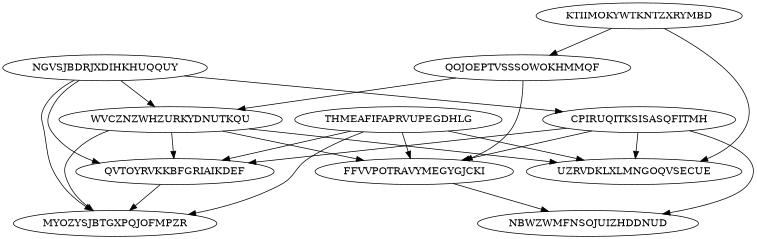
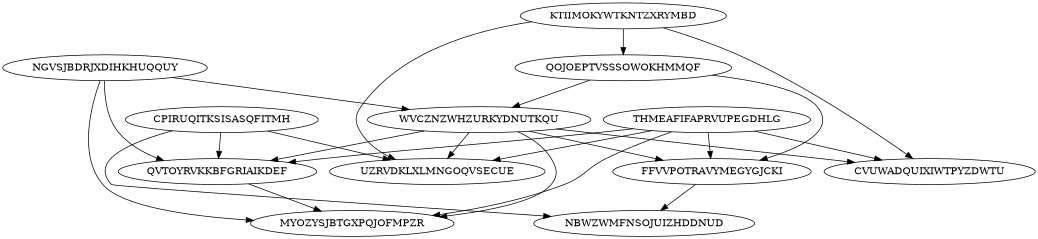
edge "NGVSJBDRJXDIHKHUQQUY" -> "CPIRUQITKSISASQFITMH": removed
edge "CPIRUQITKSISASQFITMH" -> "FFVVPOTRAVYMEGYGJCKI": removed
node "CVUWADQUIXIWTPYZDWTU": added
